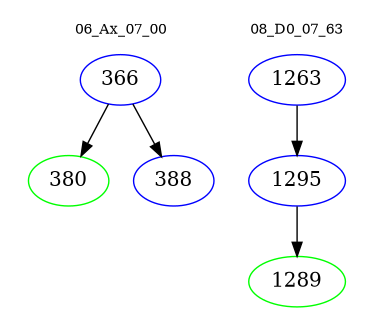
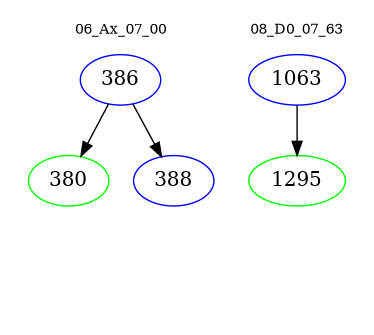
node "366": label "366" -> "386"
node "1263": label "1263" -> "1063"
node "1295": color blue -> green
node "1289": removed
